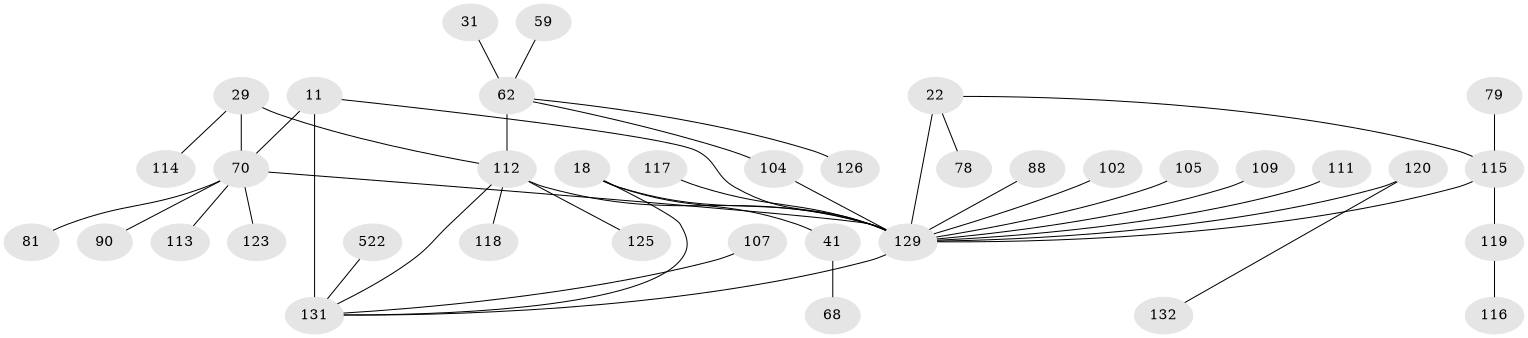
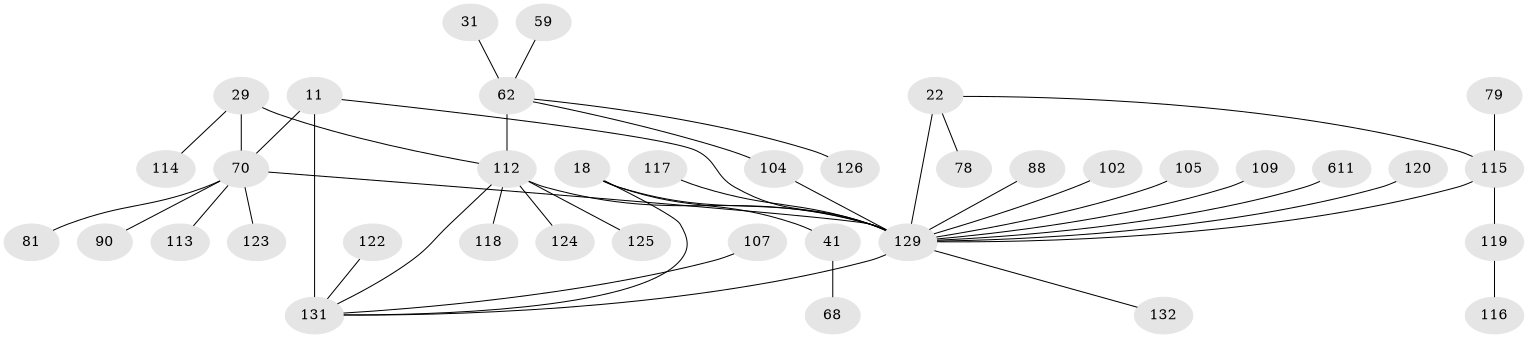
node "111": label "111" -> "611"
node "522": label "522" -> "122"
node "124": added
edge "120" -- "132": now "129" -- "132"
